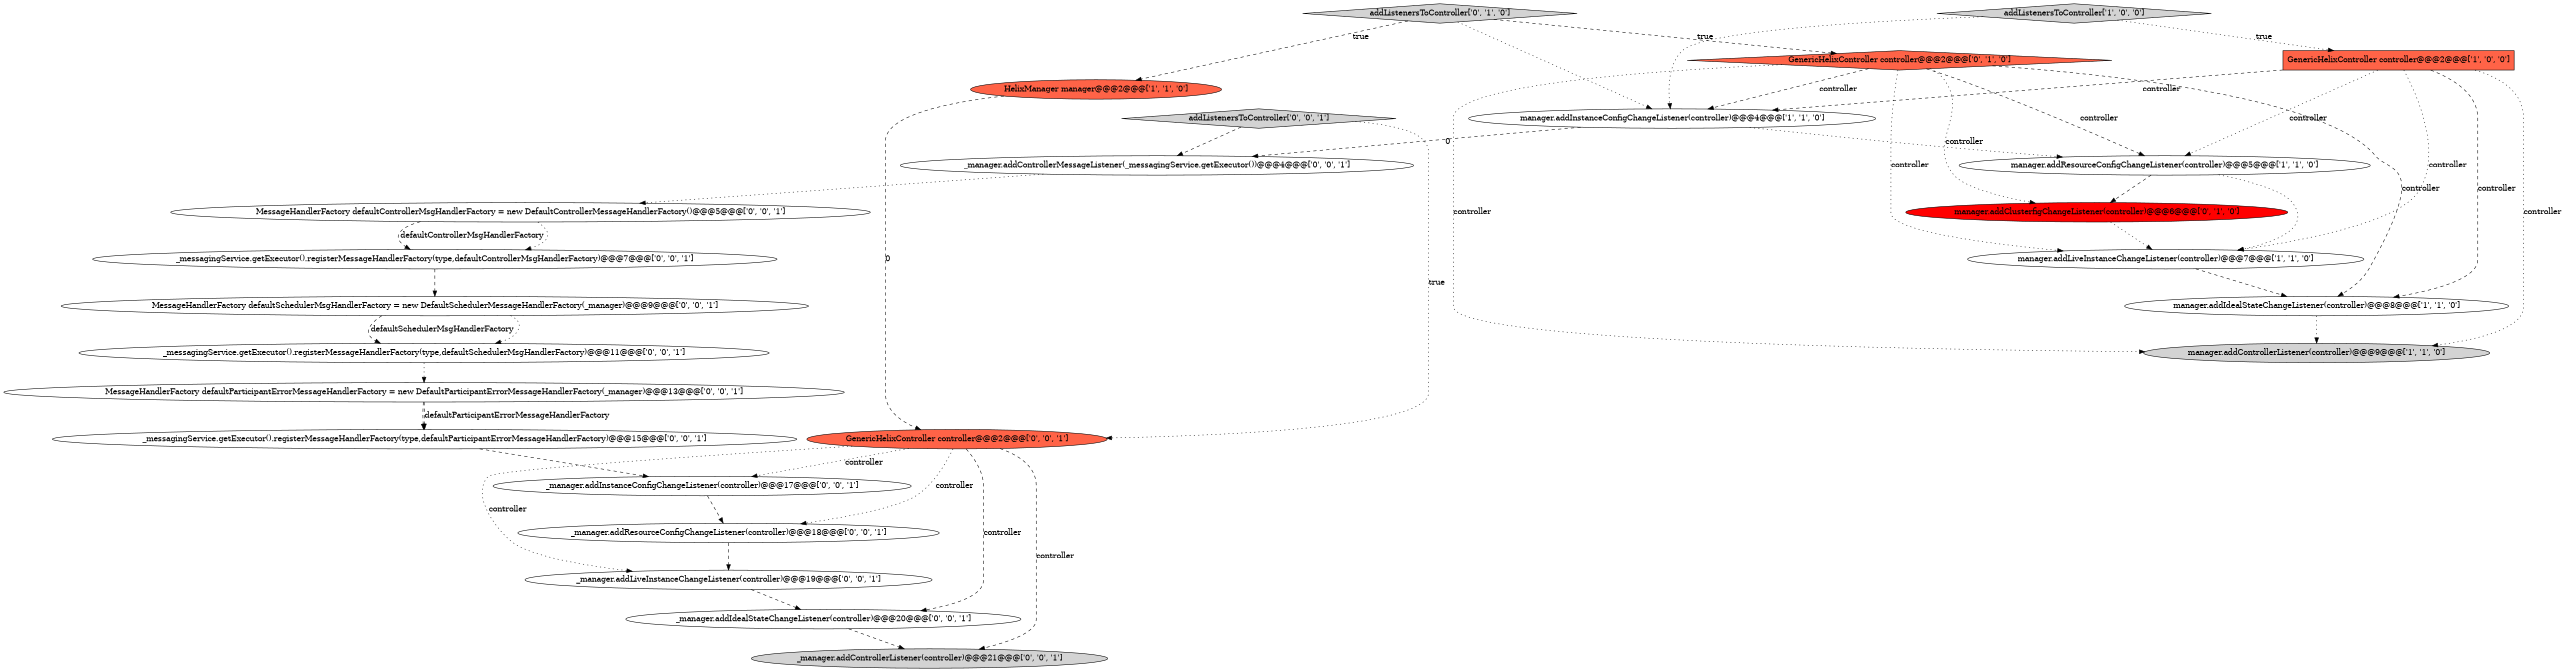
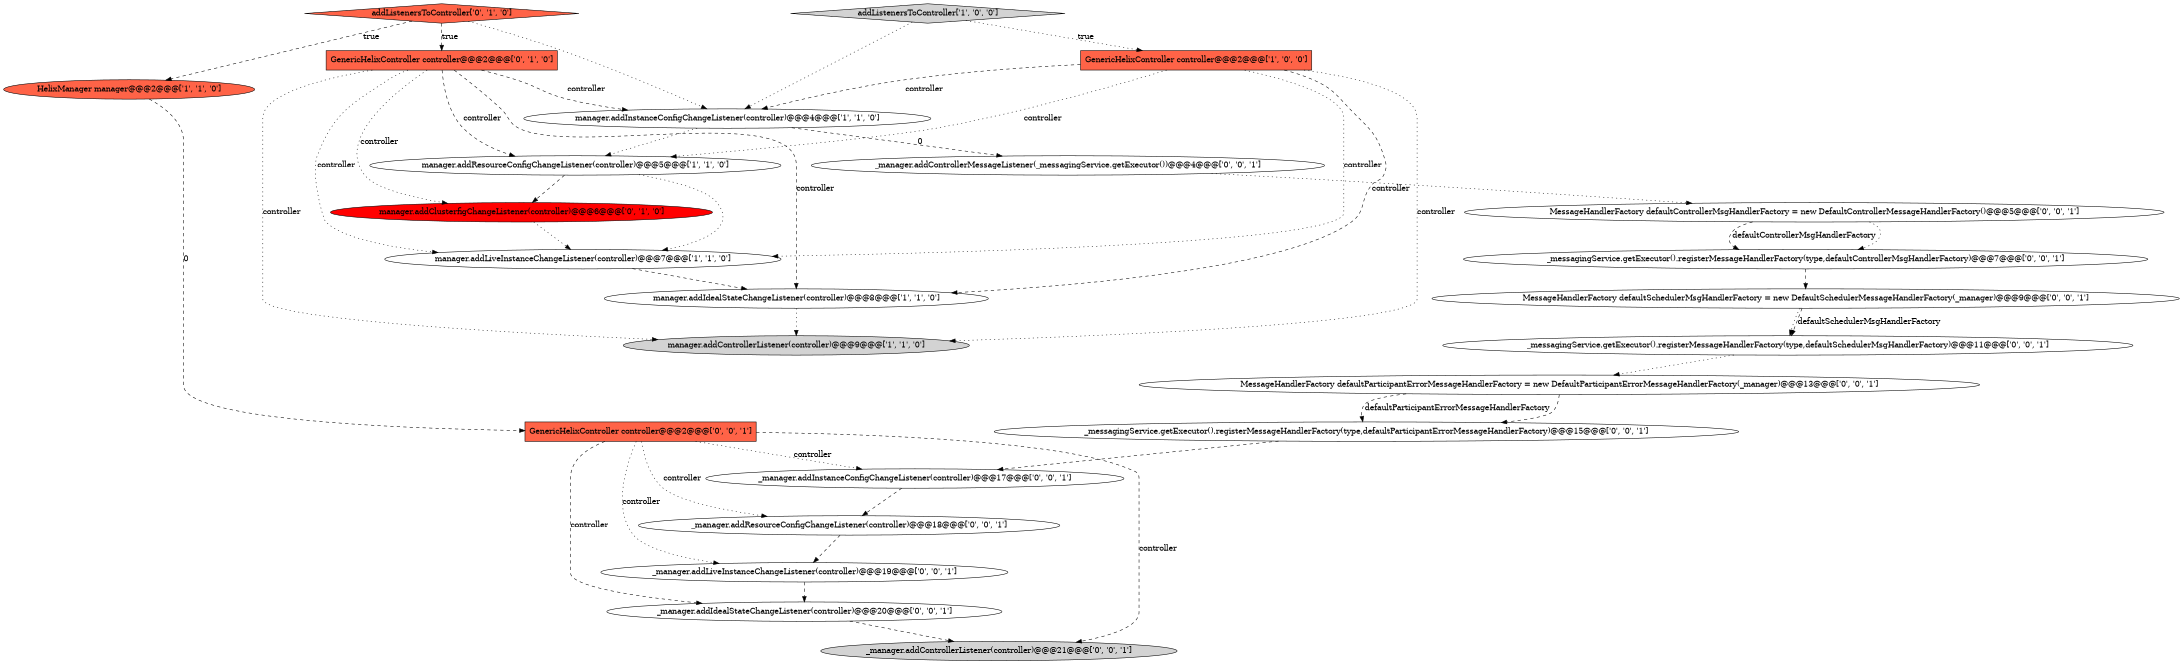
node "addListenersToController['0', '1', '0']": fillcolor lightgray -> tomato
node "GenericHelixController controller@@@2@@@['0', '1', '0']": shape diamond -> box
node "addListenersToController['0', '0', '1']": removed
node "GenericHelixController controller@@@2@@@['0', '0', '1']": shape ellipse -> box
